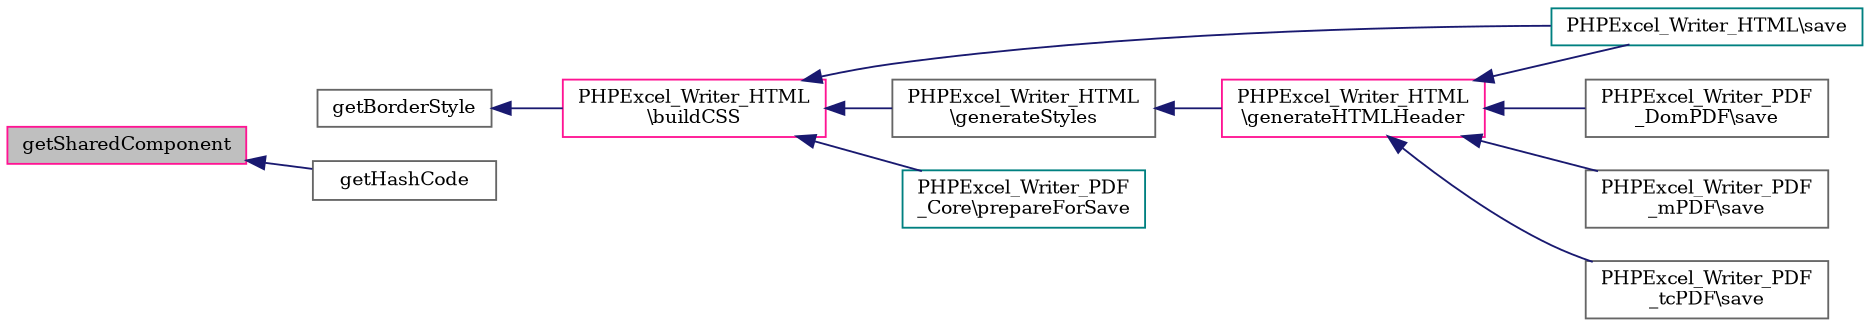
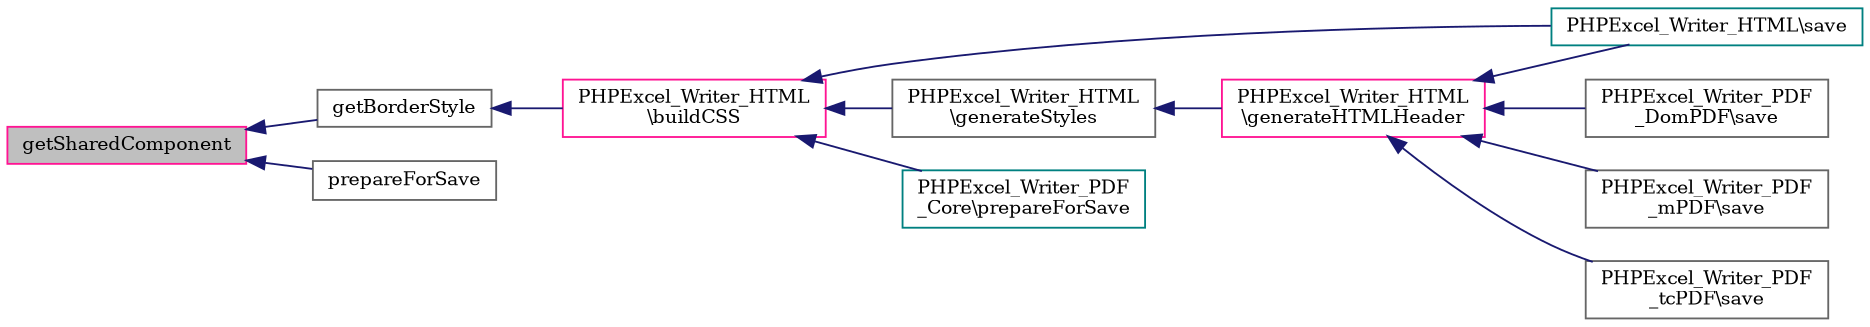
edge "getBorderStyle" -> "getSharedComponent": added
node "getHashCode": label "getHashCode" -> "prepareForSave"
